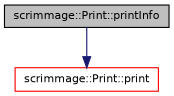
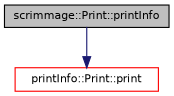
node "scrimmage::Print::print": label "scrimmage::Print::print" -> "printInfo::Print::print"
